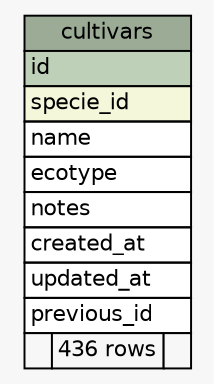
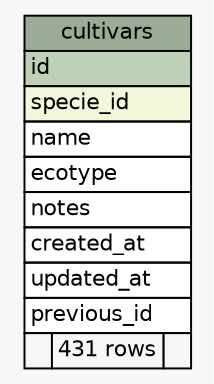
node "cultivars": text "436 rows" -> "431 rows"
